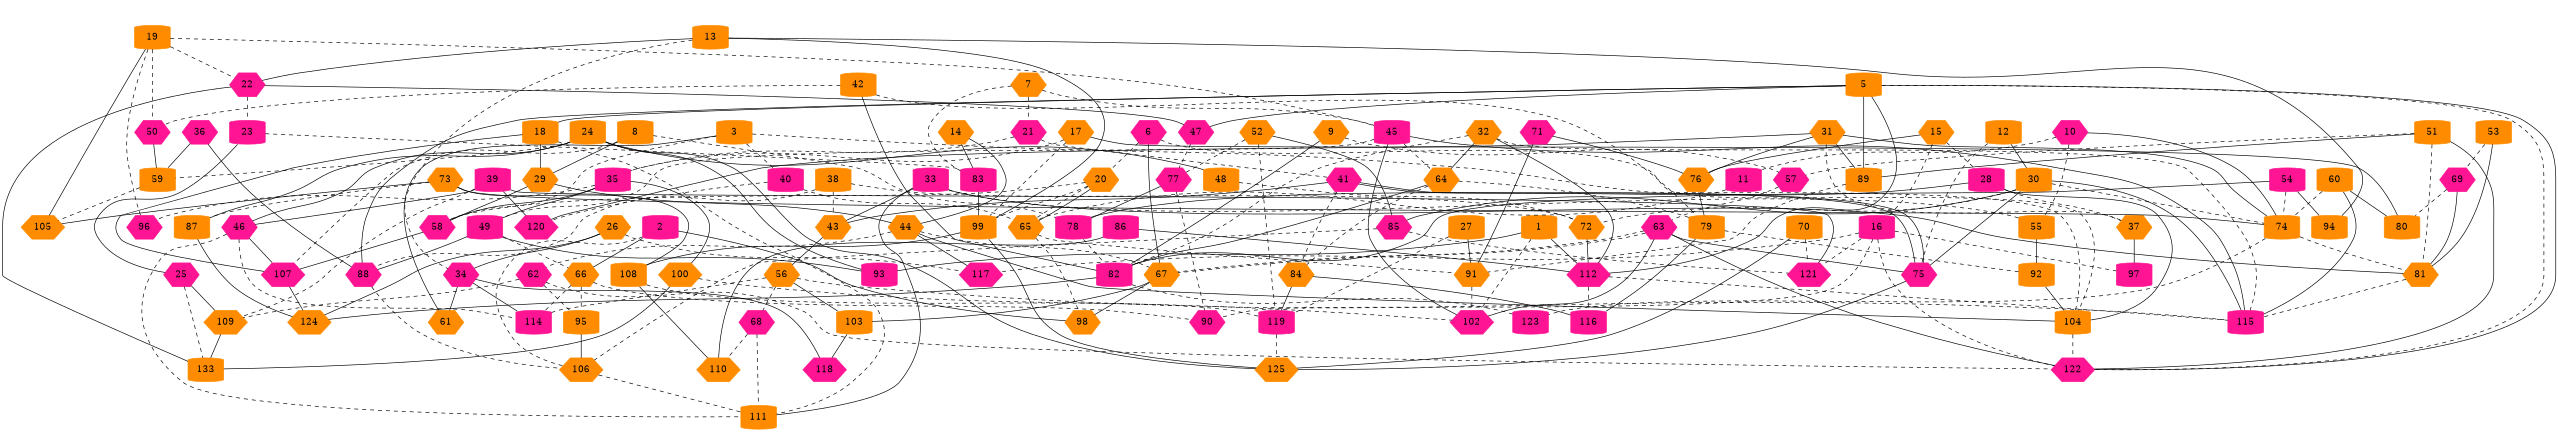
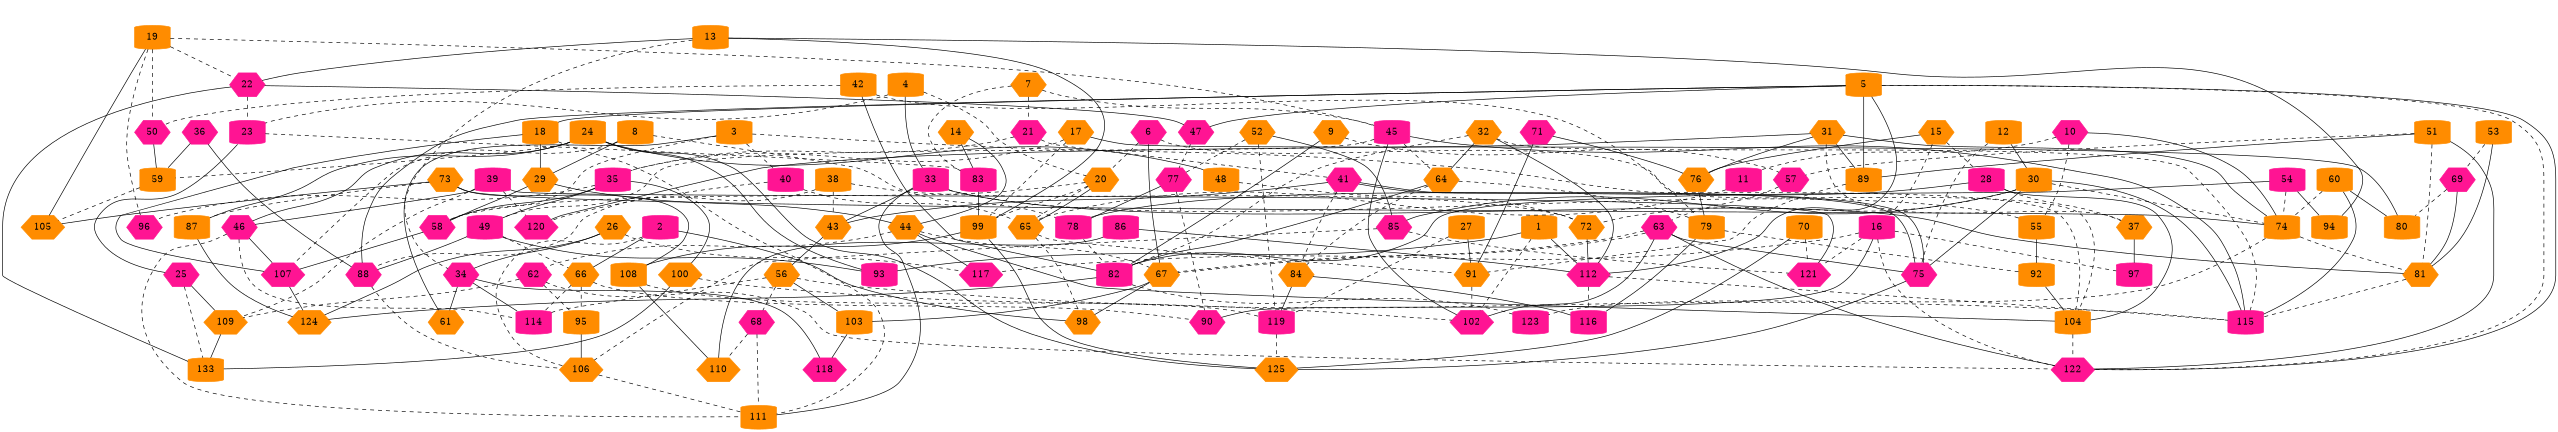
node "4": added
edge "39" -- "120": style solid -> dashed
edge "16" -- "90": style dashed -> solid
